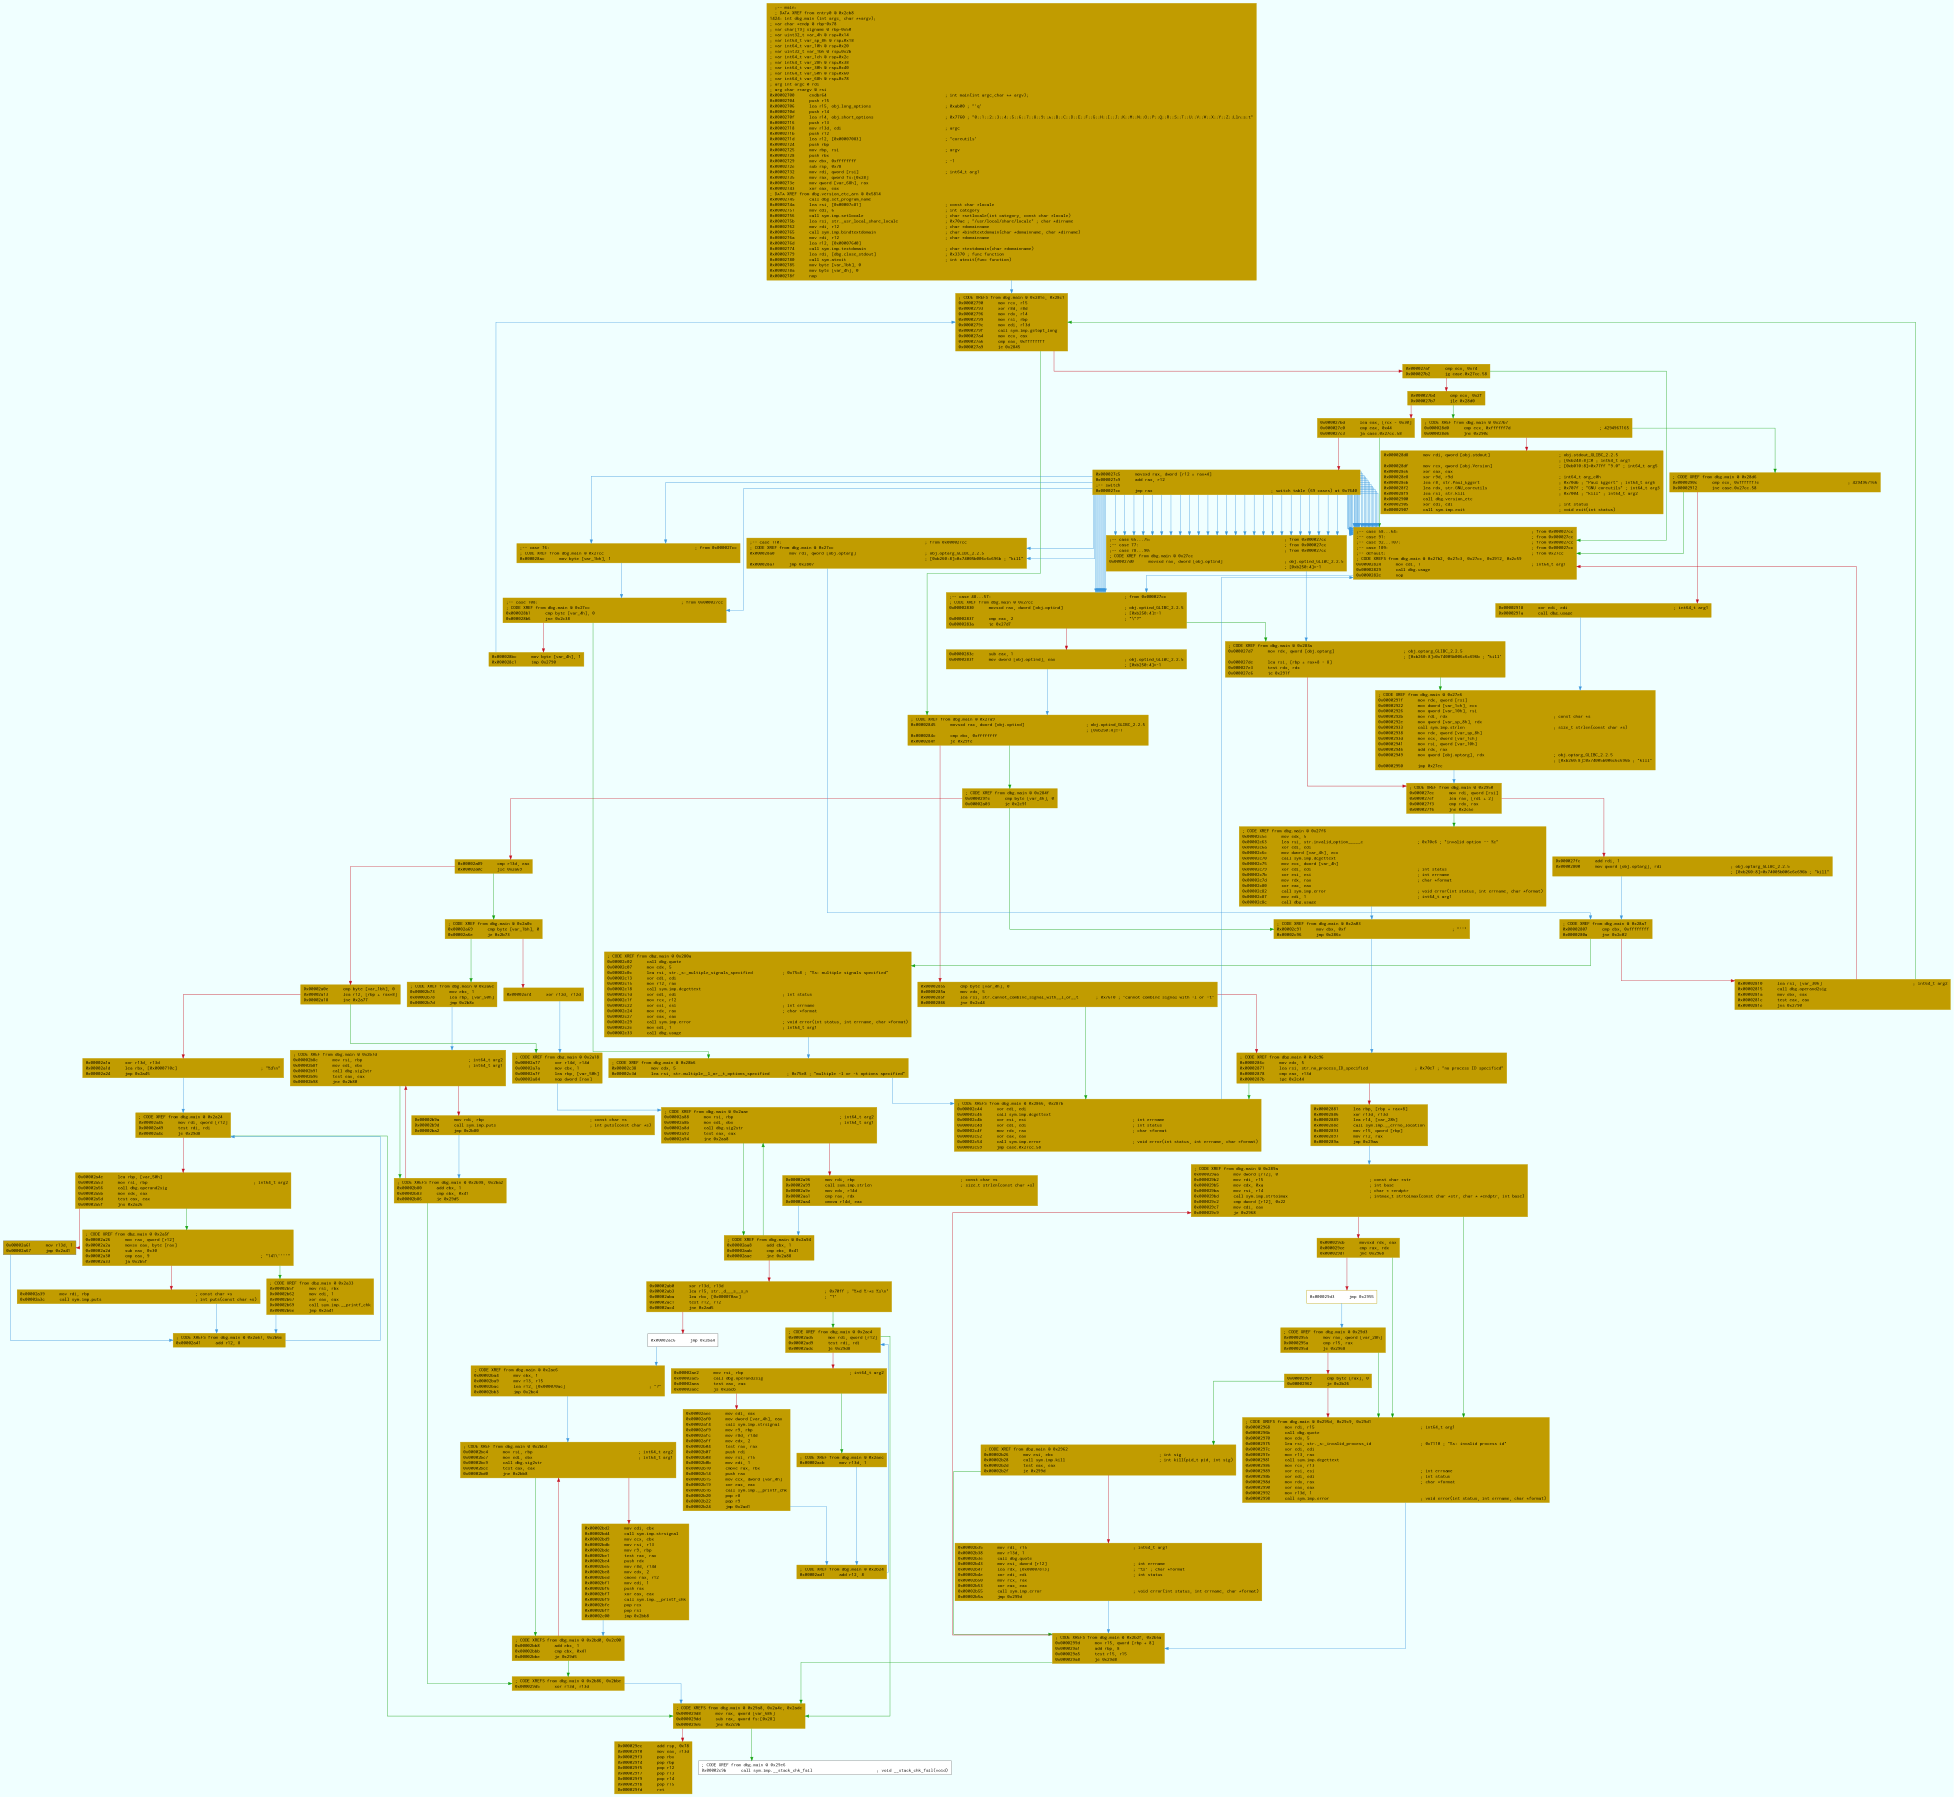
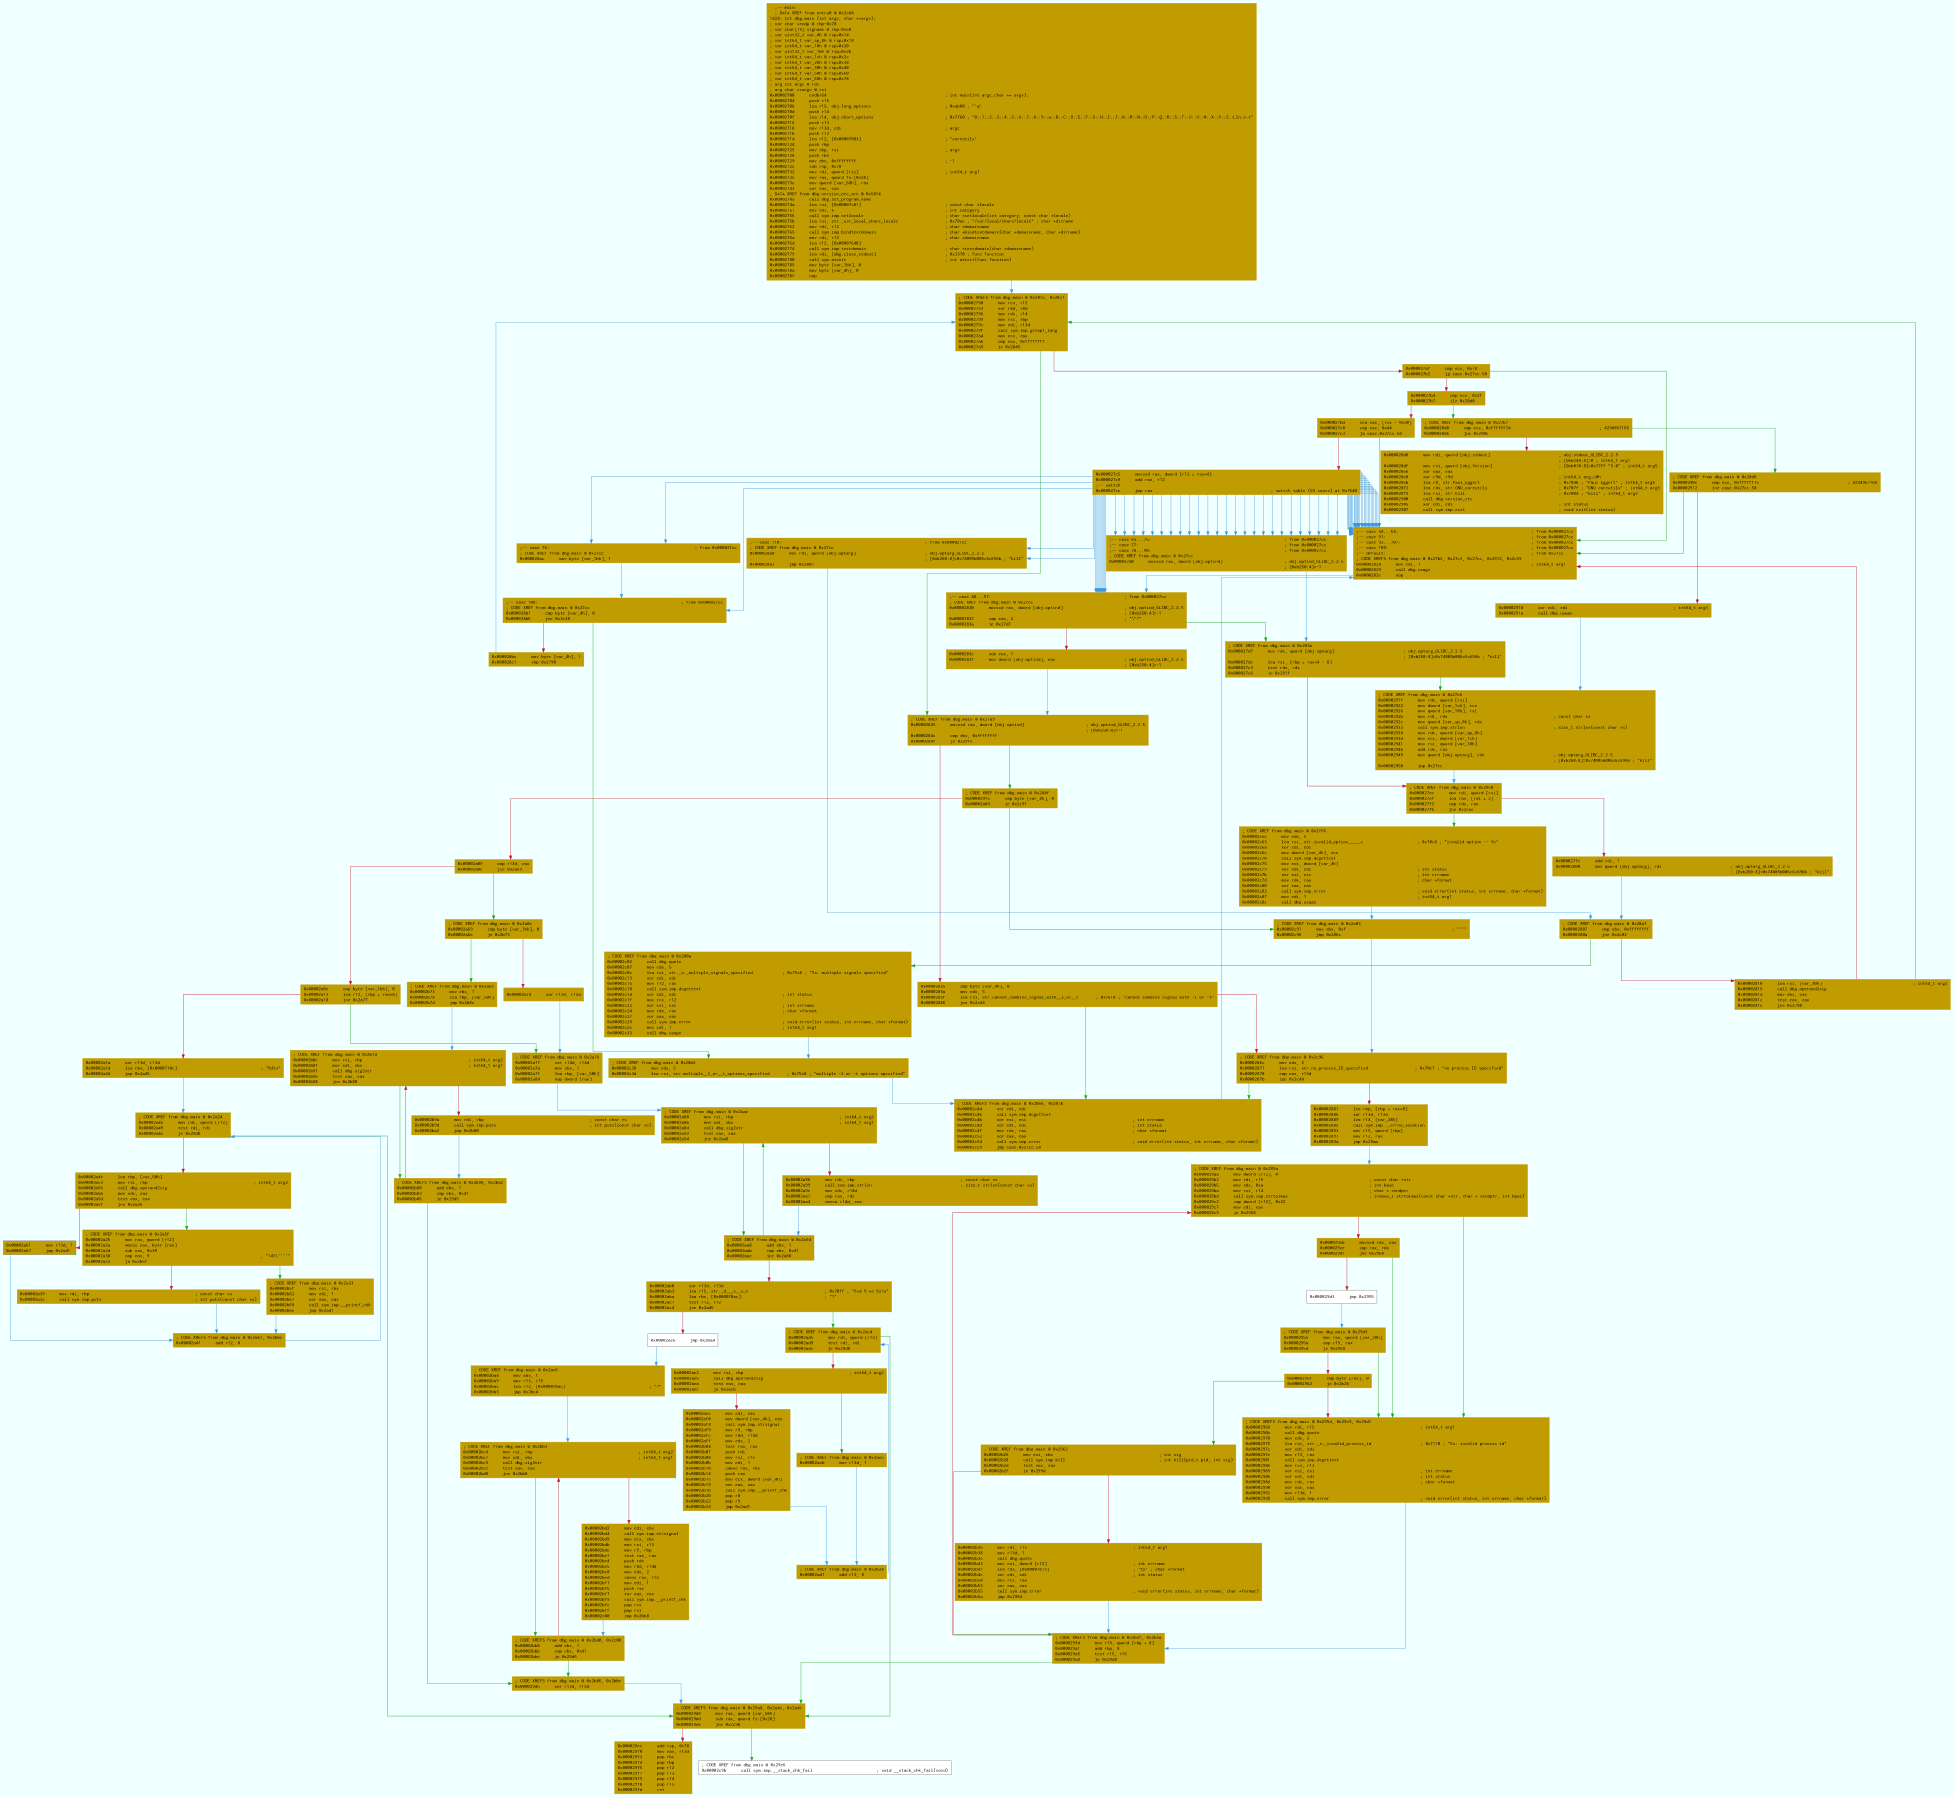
node "0x000029d3      jmp 0x2955": color #c19c00 -> #767676
